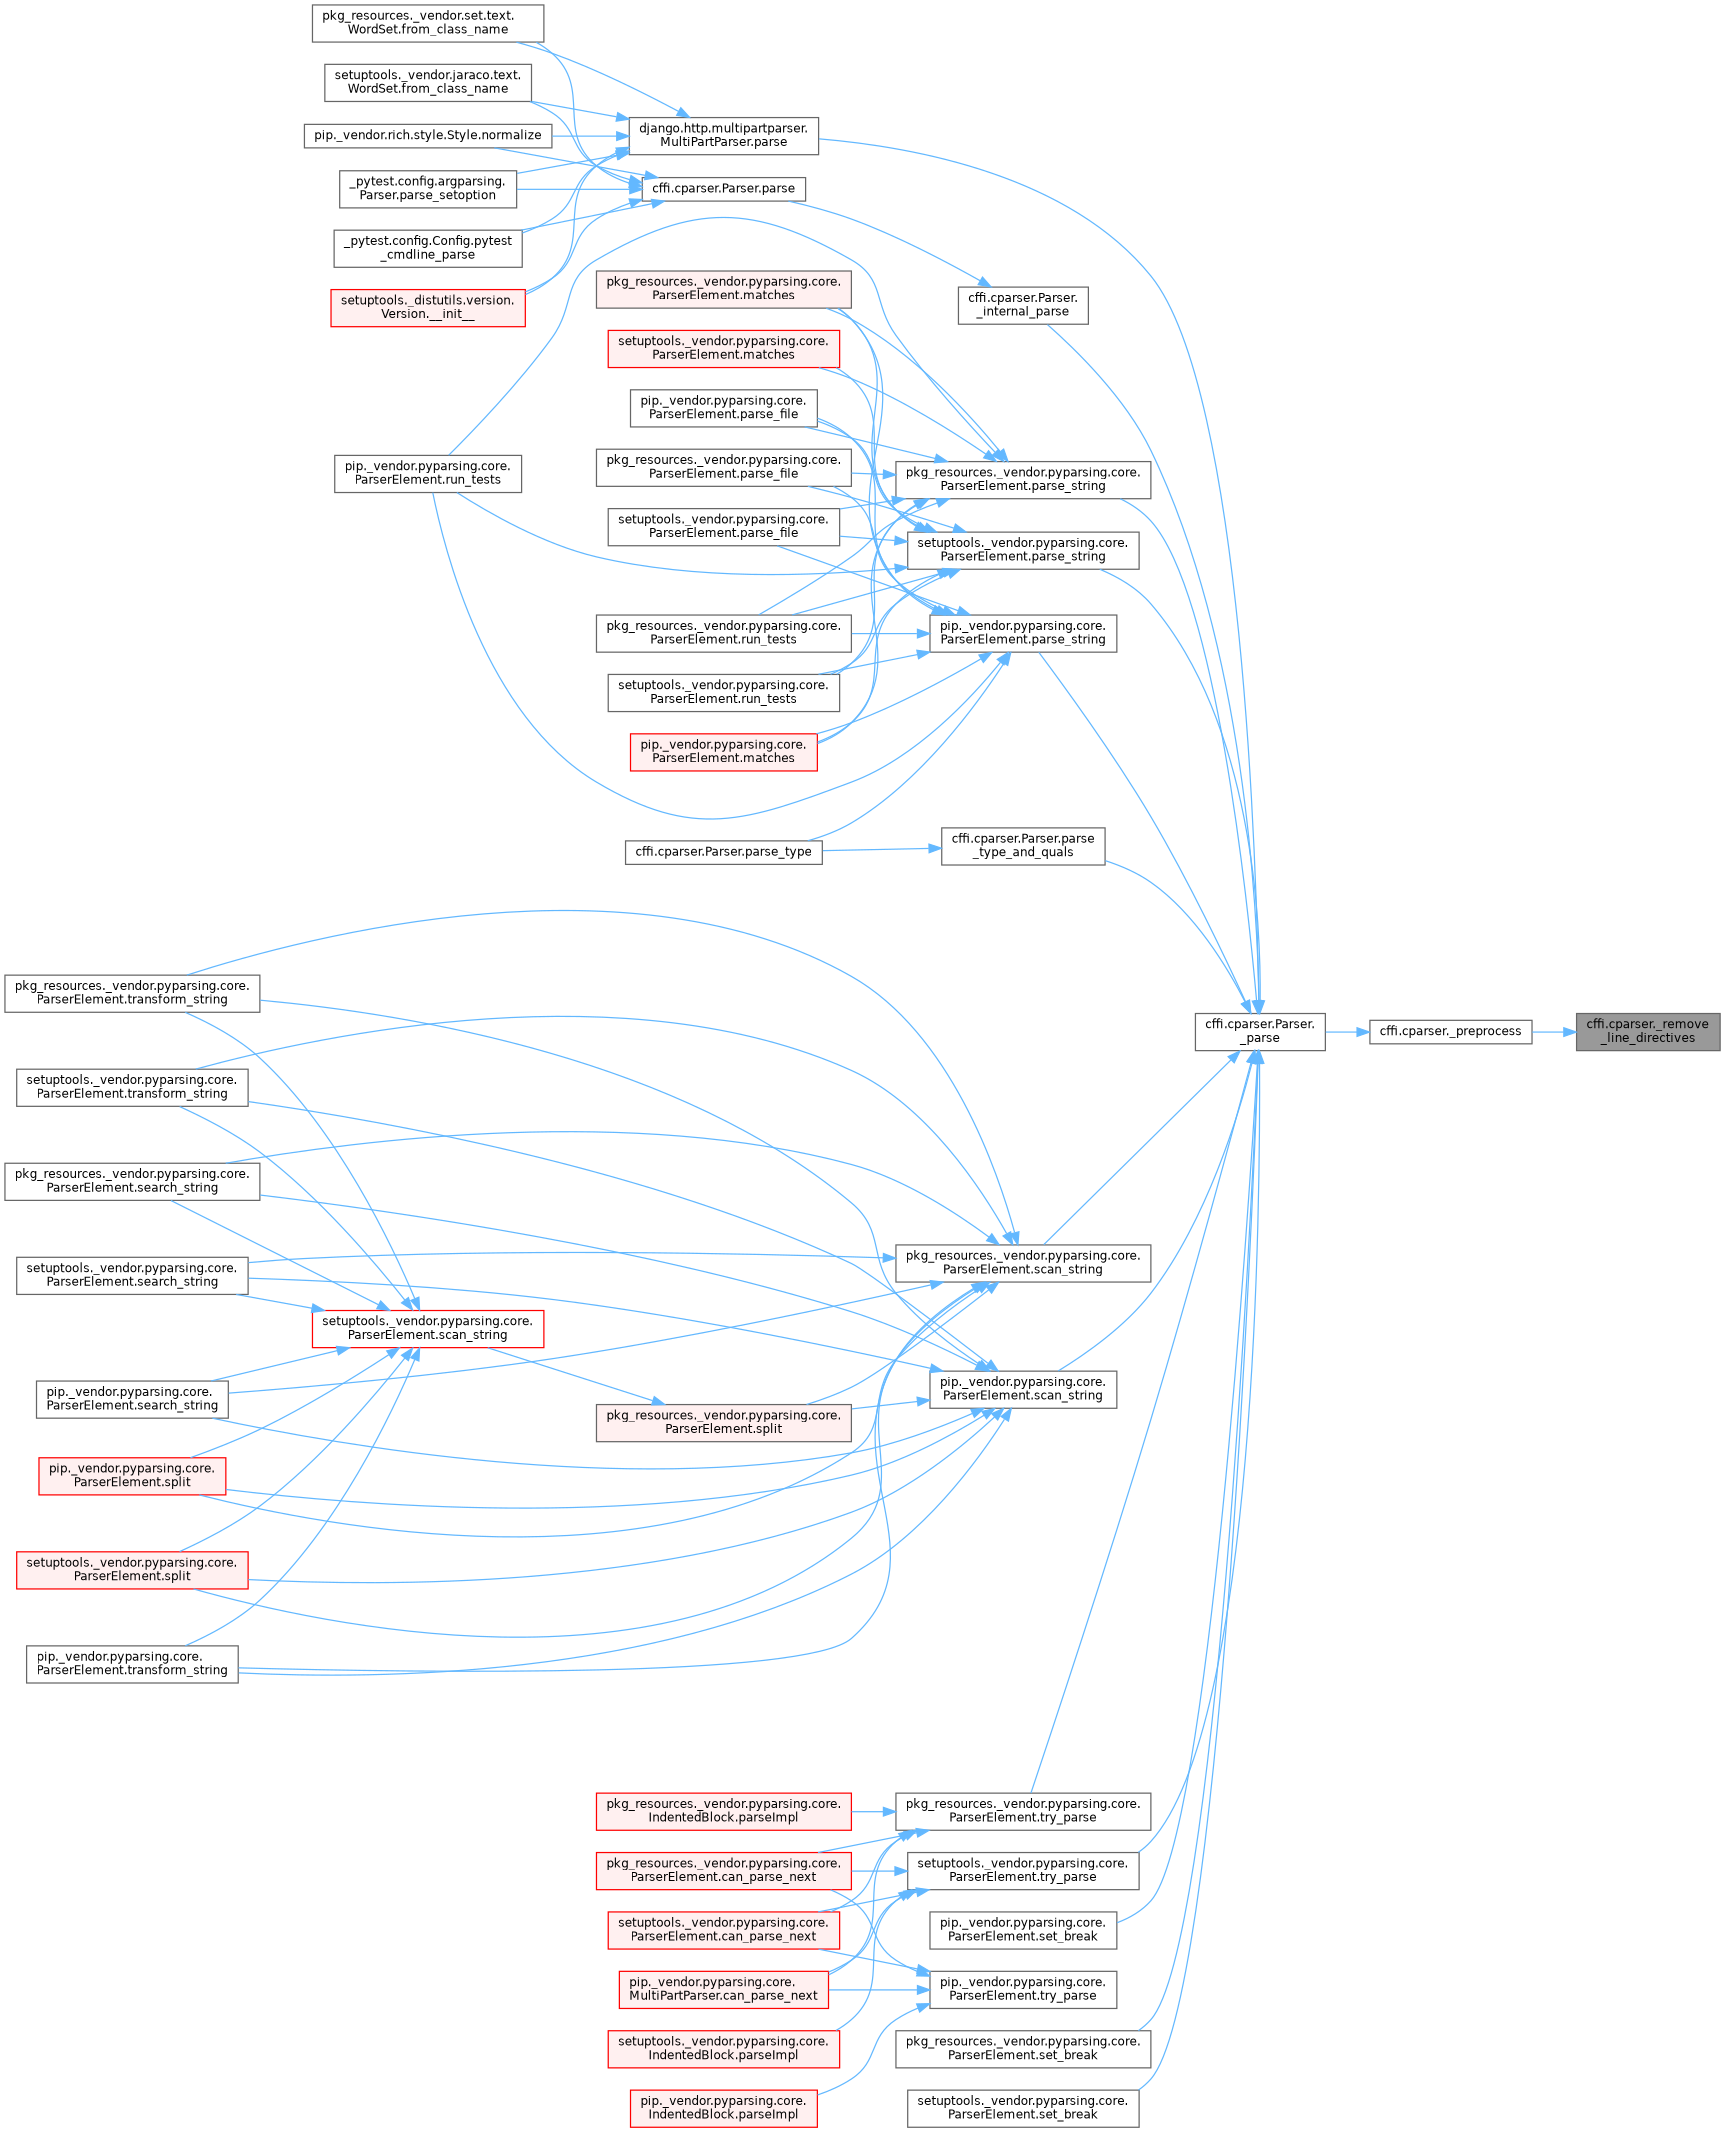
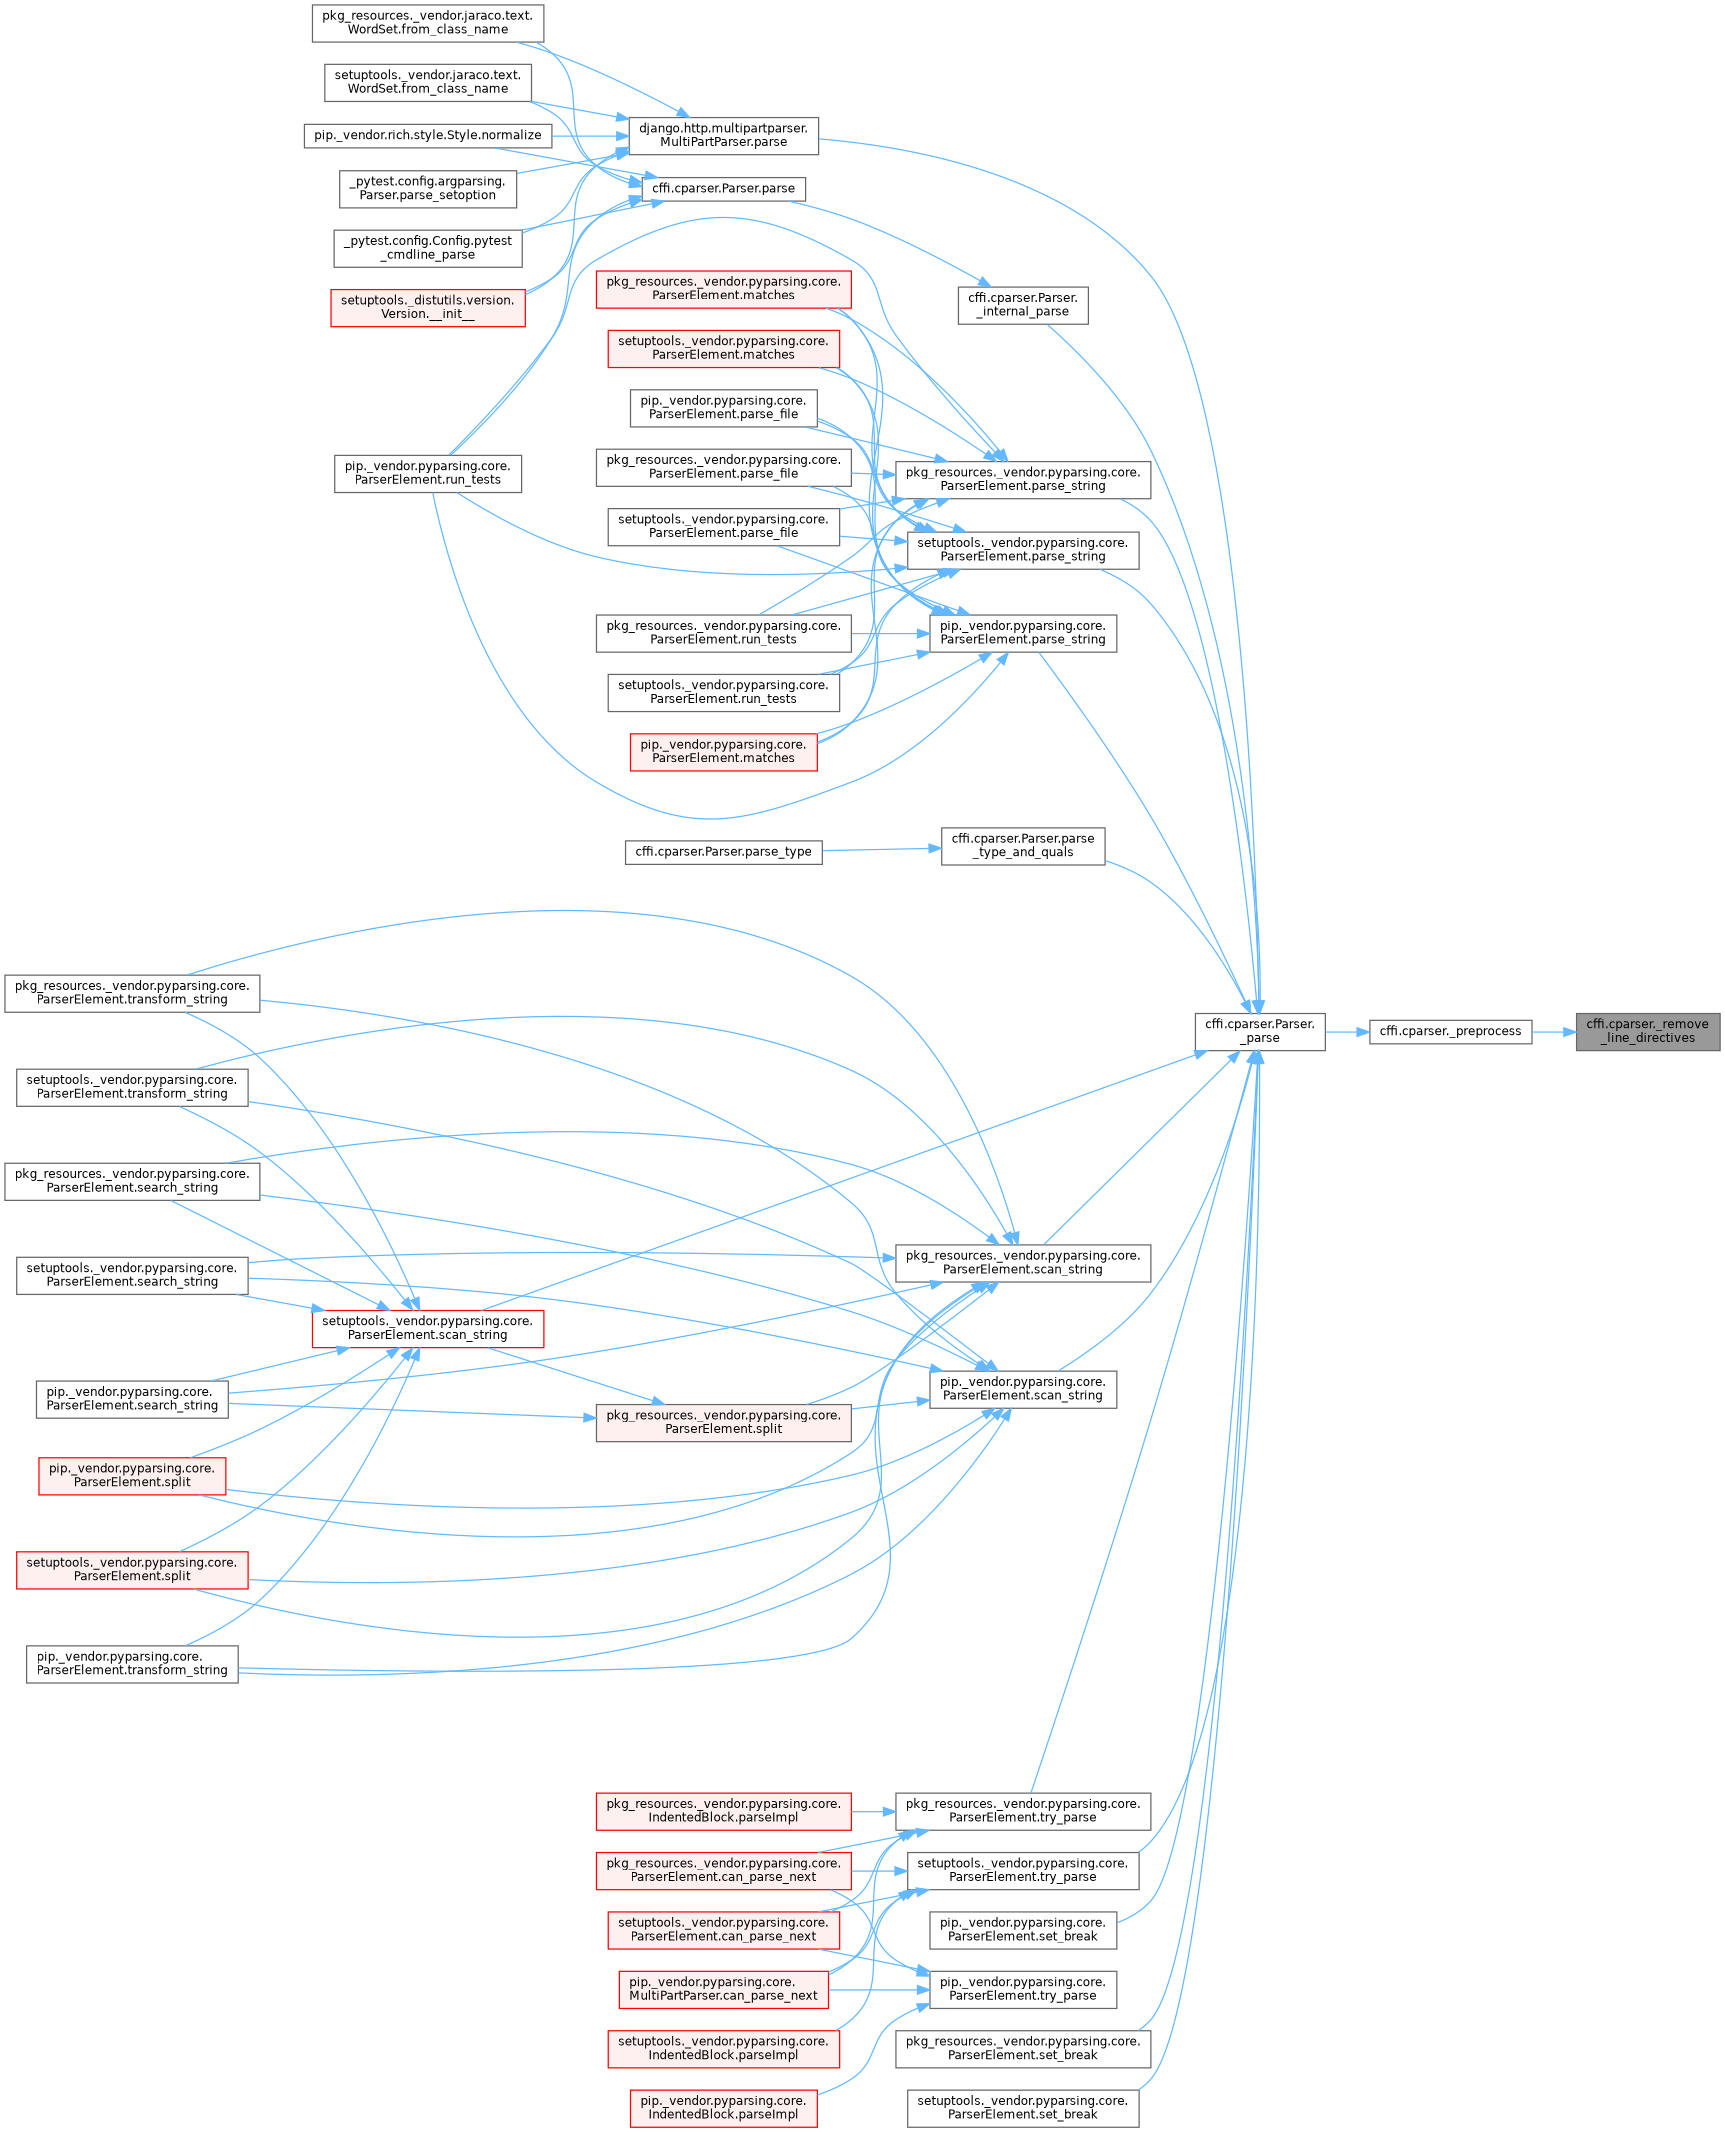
node "pkg_resources._vendor.set.text. WordSet.from_class_name": label "pkg_resources._vendor.set.text. WordSet.from_class_name" -> "pkg_resources._vendor.jaraco.text. WordSet.from_class_name"
edge "_pytest.config.argparsing. Parser.parse_setoption" -> "cffi.cparser.Parser.parse": now "pip._vendor.pyparsing.core. ParserElement.run_tests" -> "cffi.cparser.Parser.parse"
node "pkg_resources._vendor.pyparsing.core. ParserElement.matches": color grey40 -> red
edge "cffi.cparser.Parser.parse_type" -> "pip._vendor.pyparsing.core. ParserElement.parse_string": now "setuptools._vendor.pyparsing.core. ParserElement.matches" -> "pip._vendor.pyparsing.core. ParserElement.parse_string"
edge "setuptools._vendor.pyparsing.core. ParserElement.scan_string" -> "cffi.cparser.Parser. _parse": added
edge "pip._vendor.pyparsing.core. ParserElement.search_string" -> "pip._vendor.pyparsing.core. ParserElement.scan_string": now "pip._vendor.pyparsing.core. ParserElement.search_string" -> "pkg_resources._vendor.pyparsing.core. ParserElement.split"
